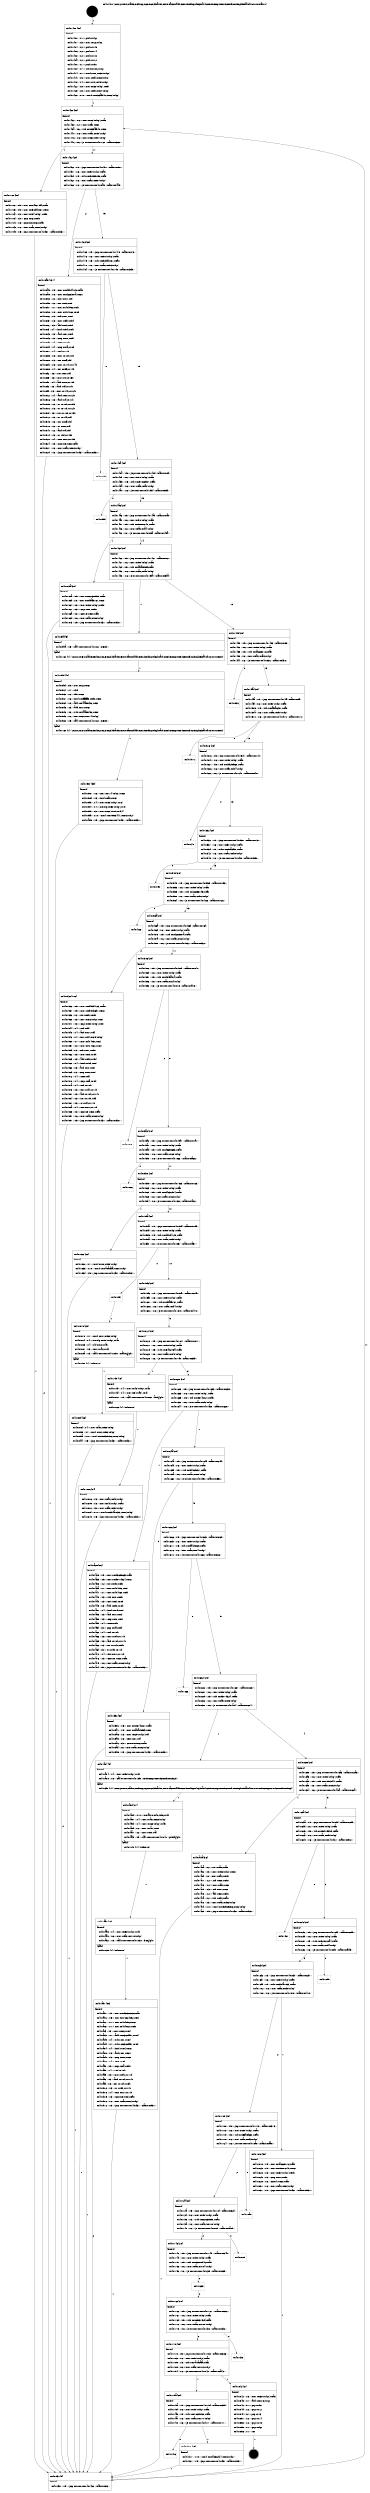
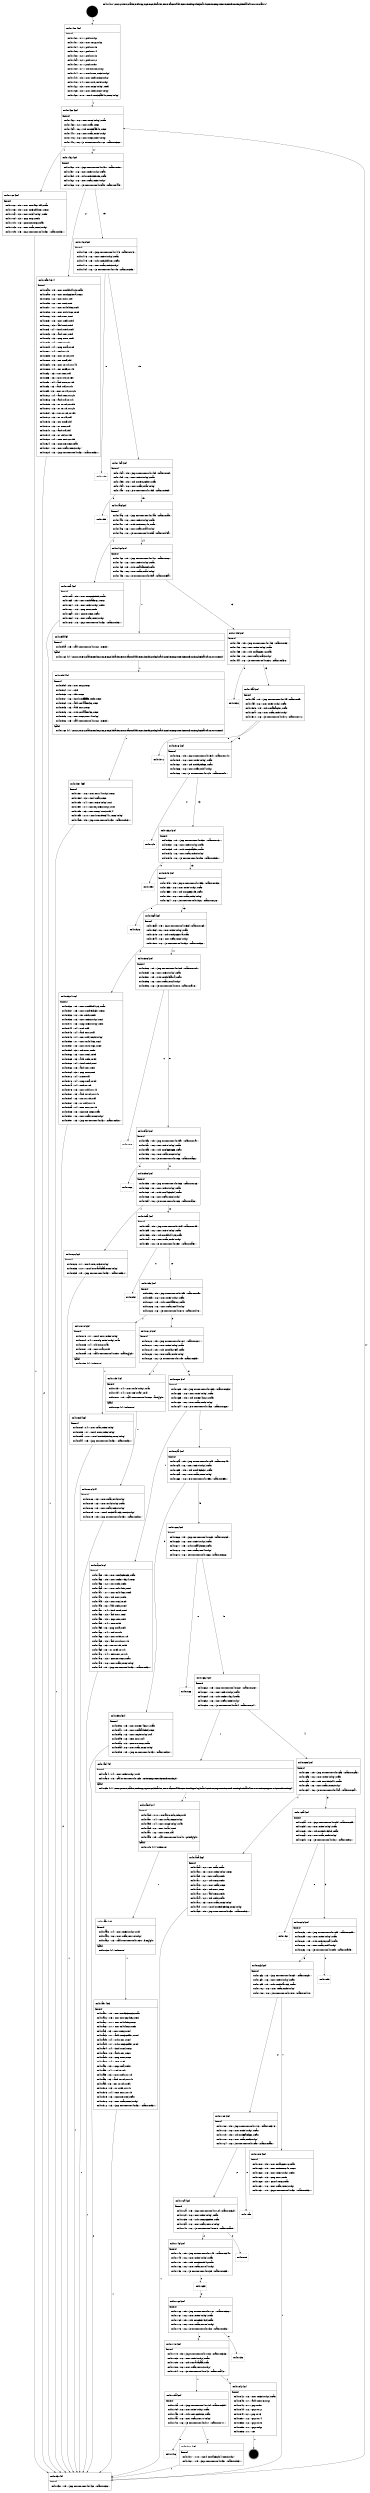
edge "0x401e57" -> "0x401878 [23]": now "0x4015f6 [28]" -> "0x401878 [23]"
